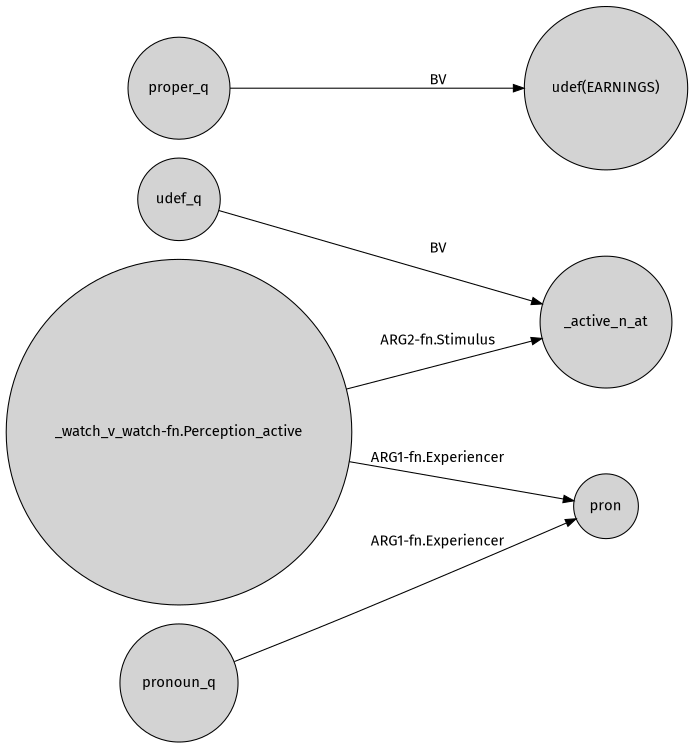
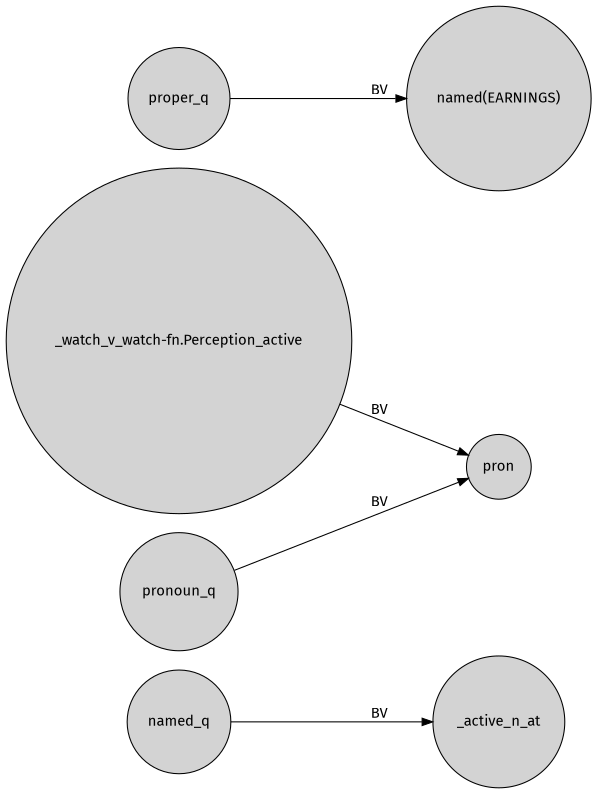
node "udef(EARNINGS)": label "udef(EARNINGS)" -> "named(EARNINGS)"
node "udef_q": label "udef_q" -> "named_q"
edge "_watch_v_watch-fn.Perception_active" -> "_active_n_at": removed, label "ARG2-fn.Stimulus"
edge "_watch_v_watch-fn.Perception_active" -> "pron": label "ARG1-fn.Experiencer" -> "BV"
edge "pronoun_q" -> "pron": label "ARG1-fn.Experiencer" -> "BV"
